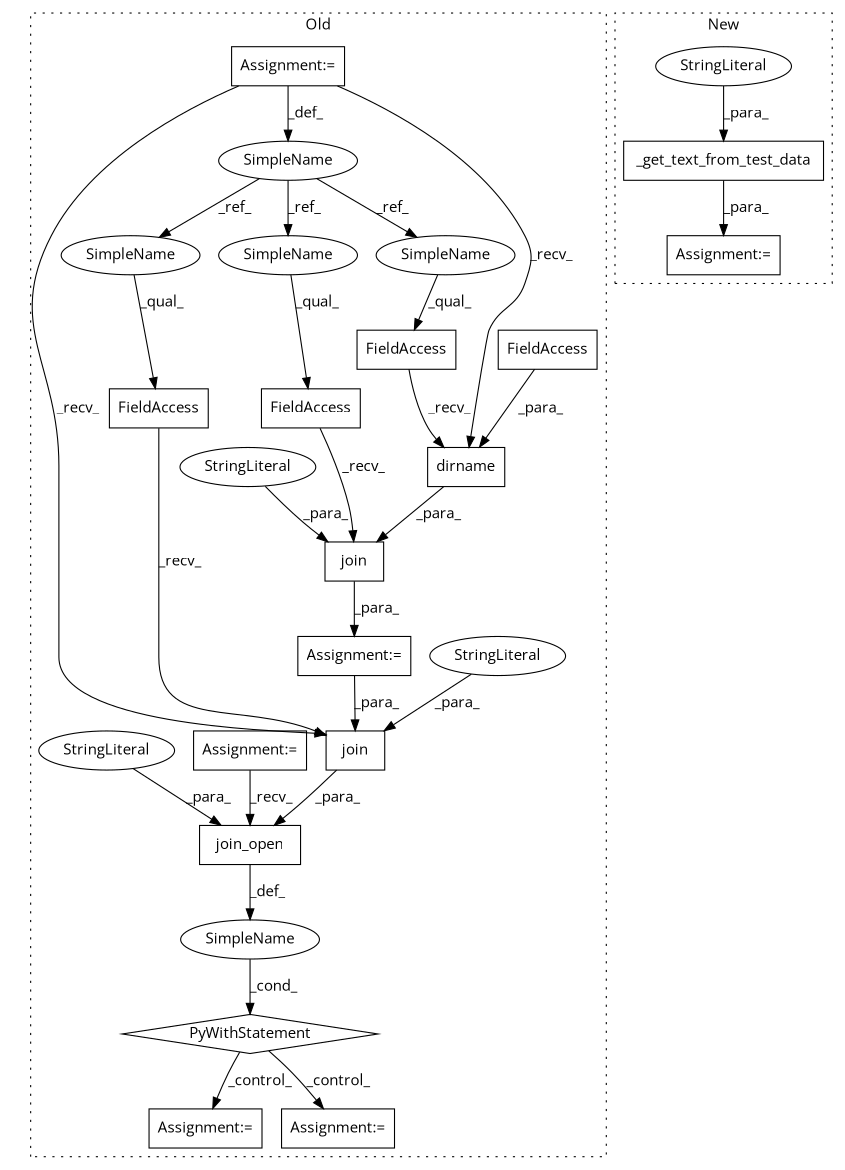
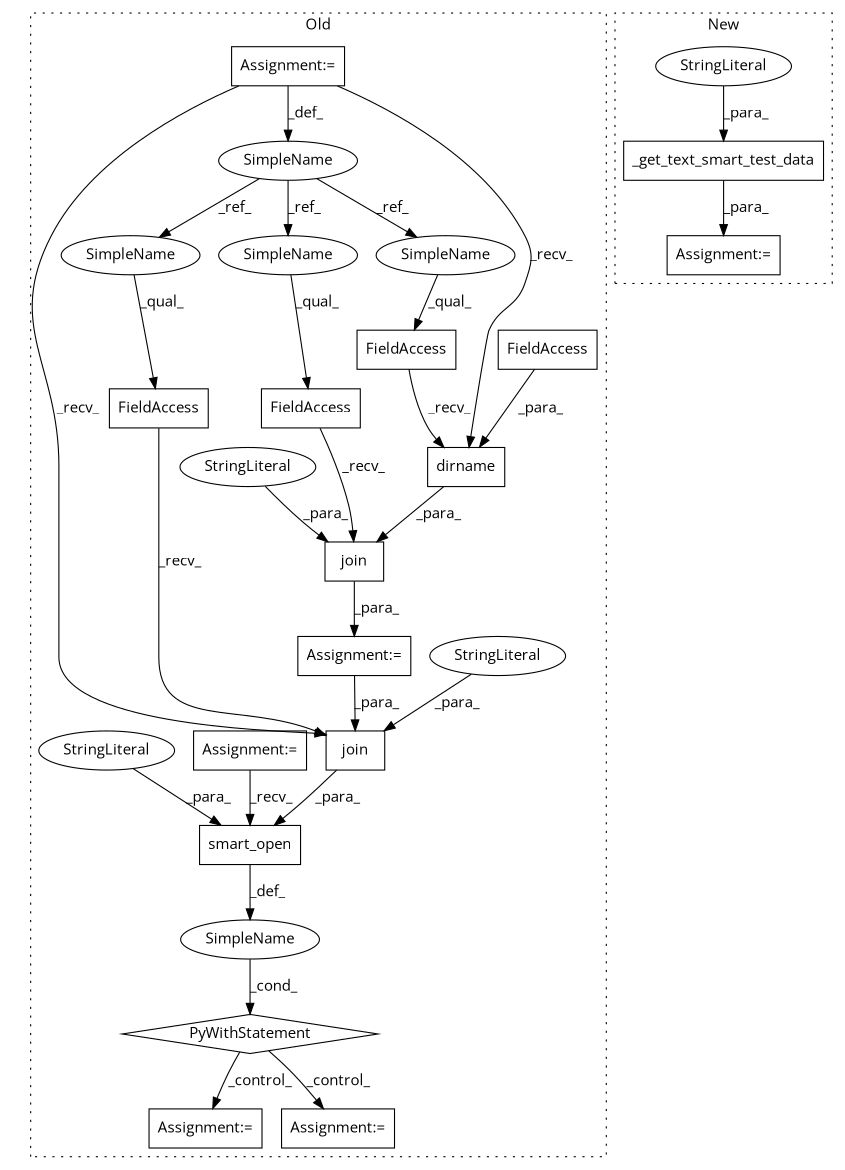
node "_get_text_from_test_data": label "_get_text_from_test_data" -> "_get_text_smart_test_data"
node "join_open": label "join_open" -> "smart_open"
